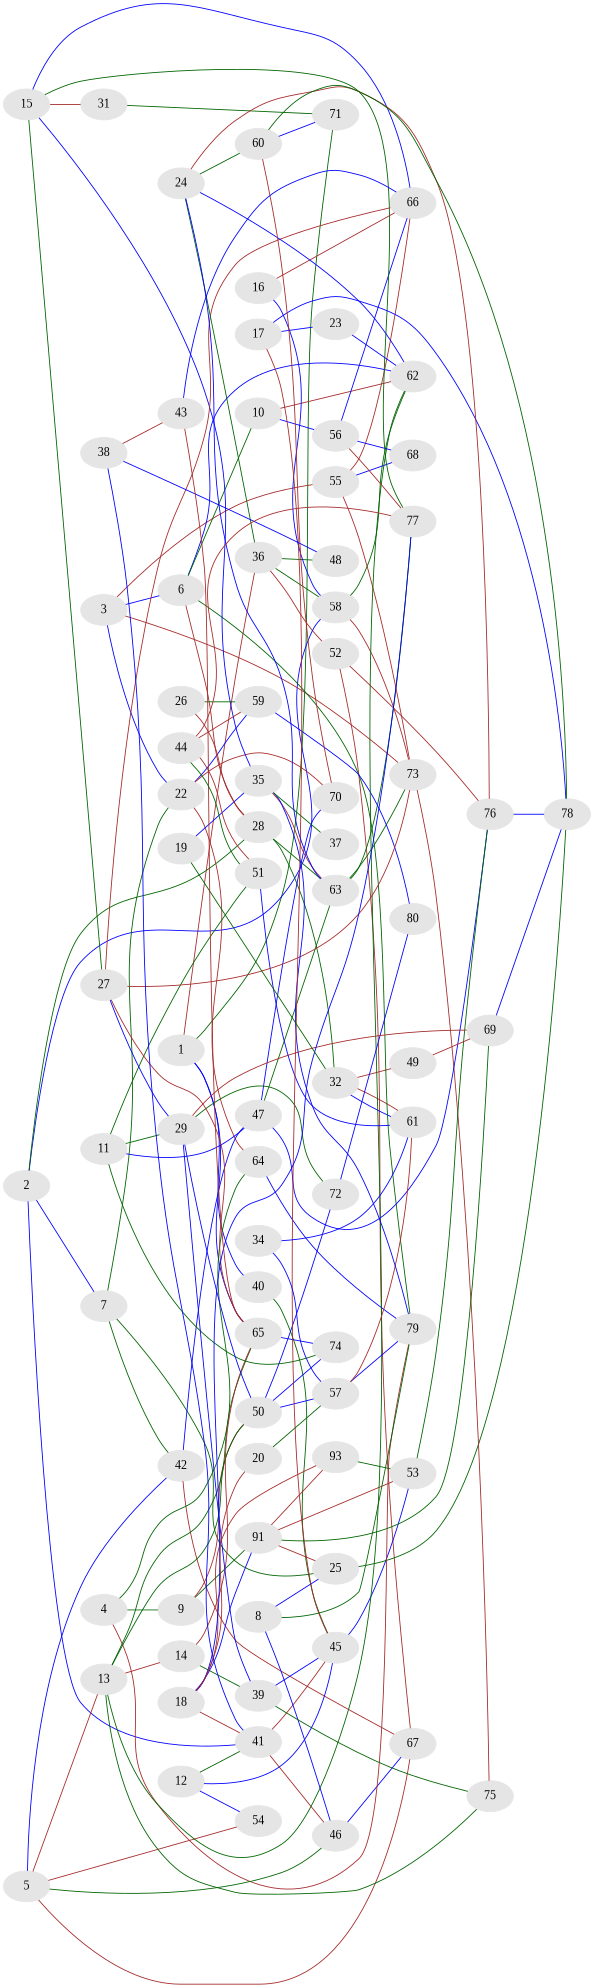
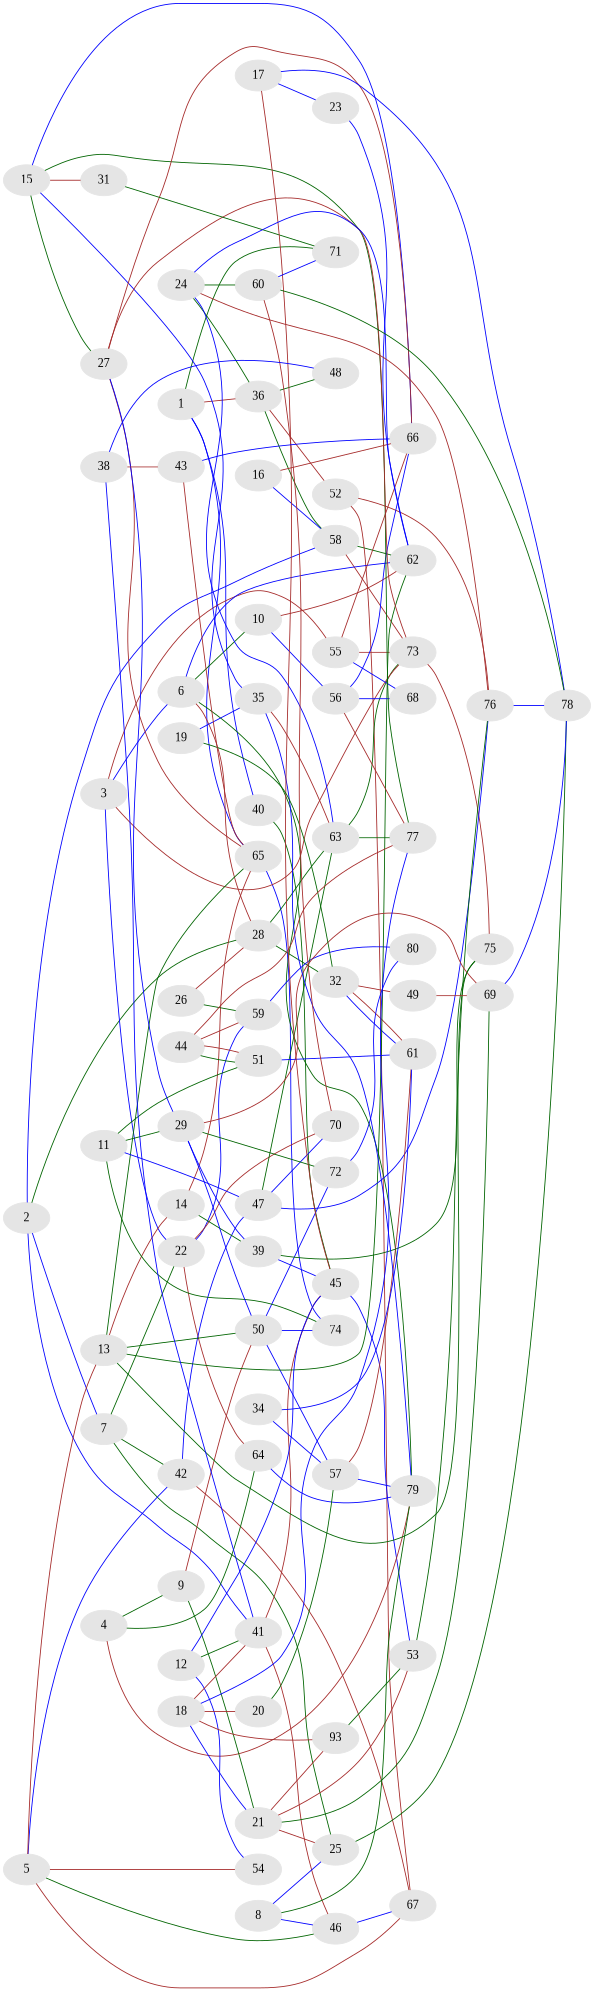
node "37": removed
node "91": label "91" -> "21"
